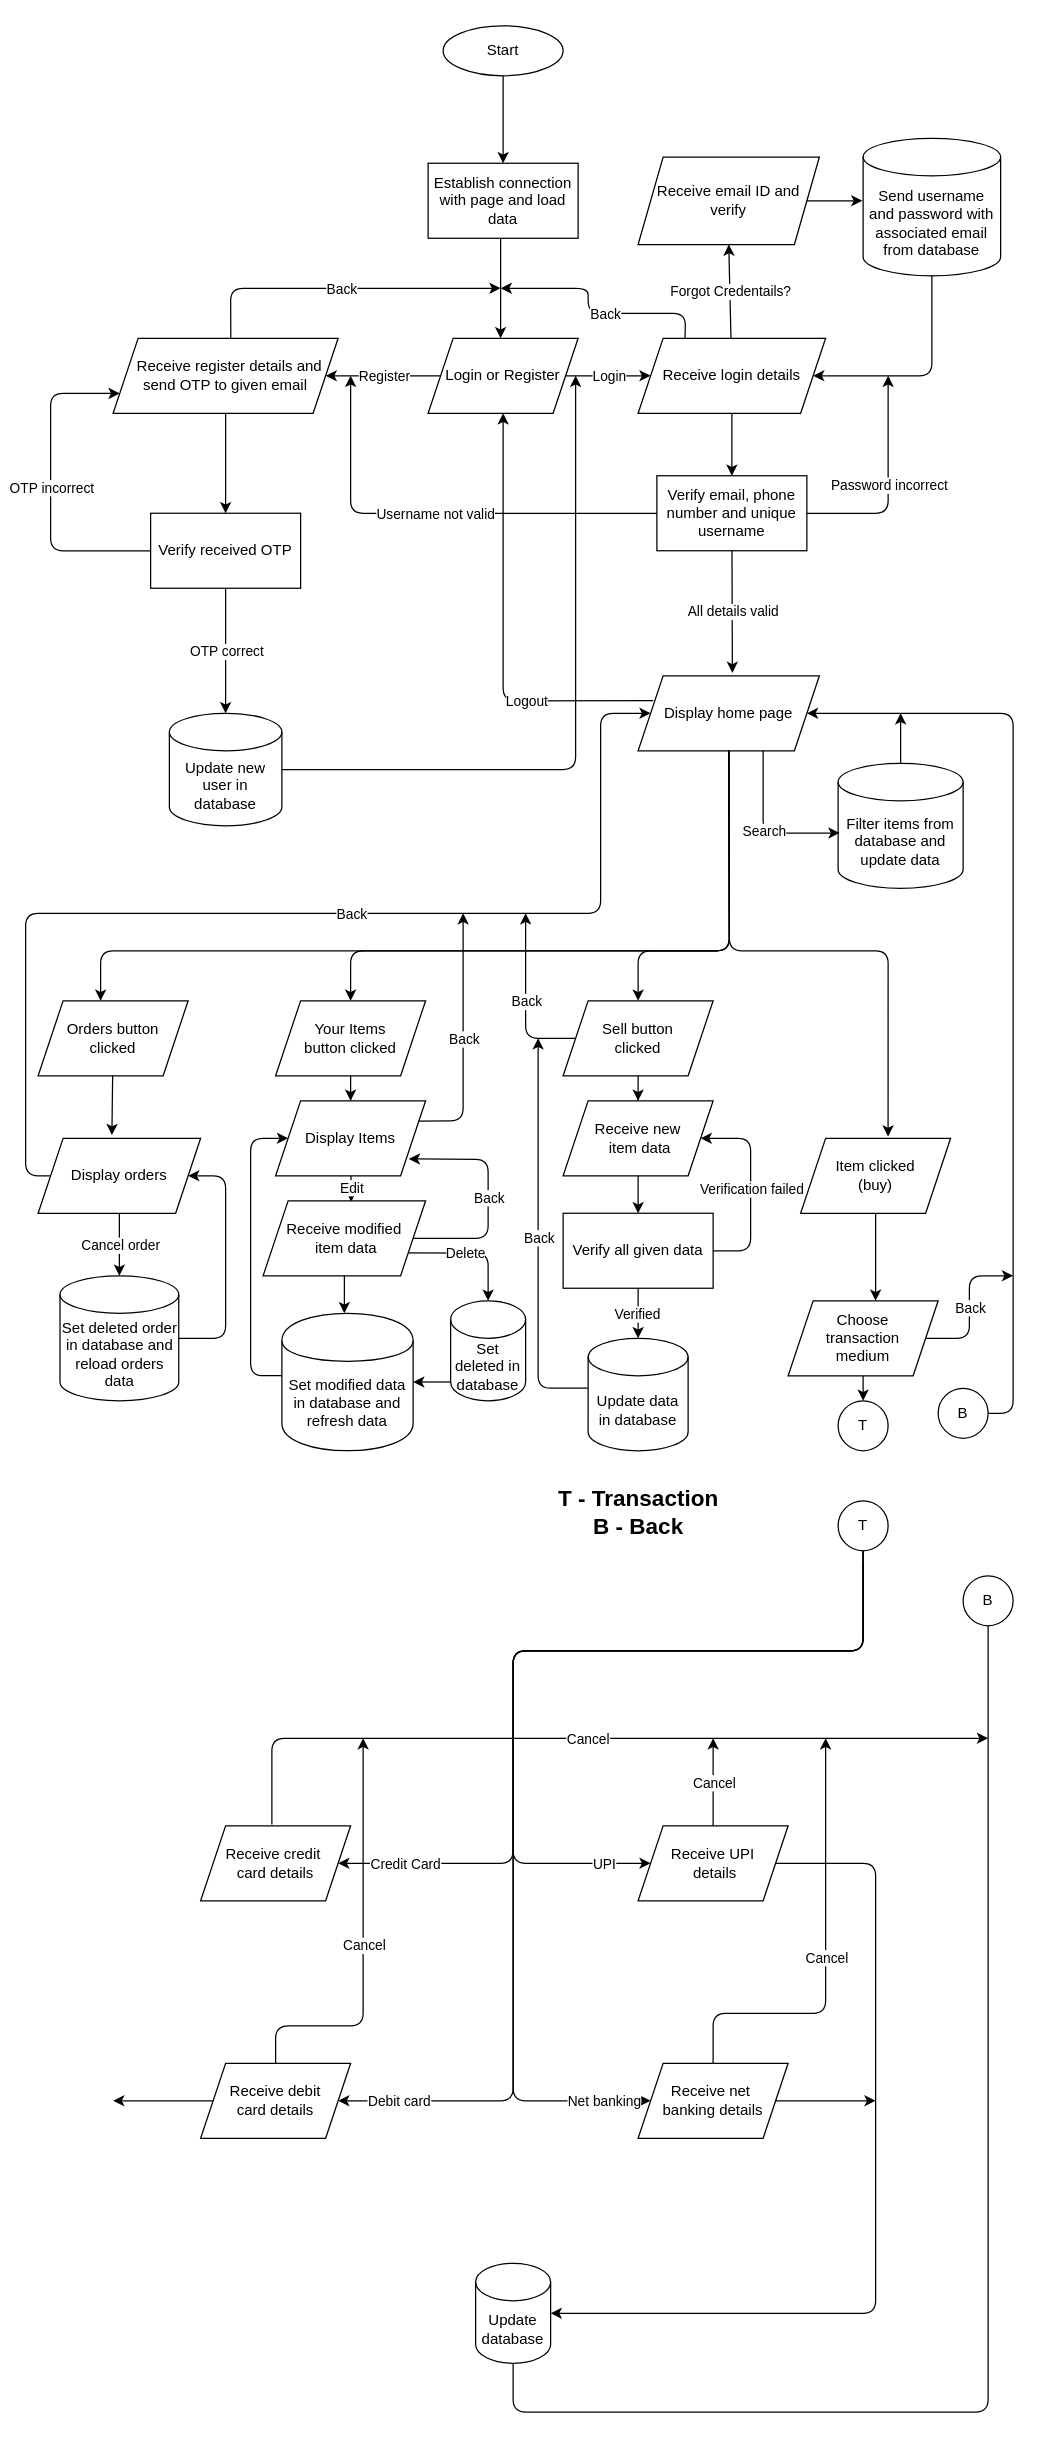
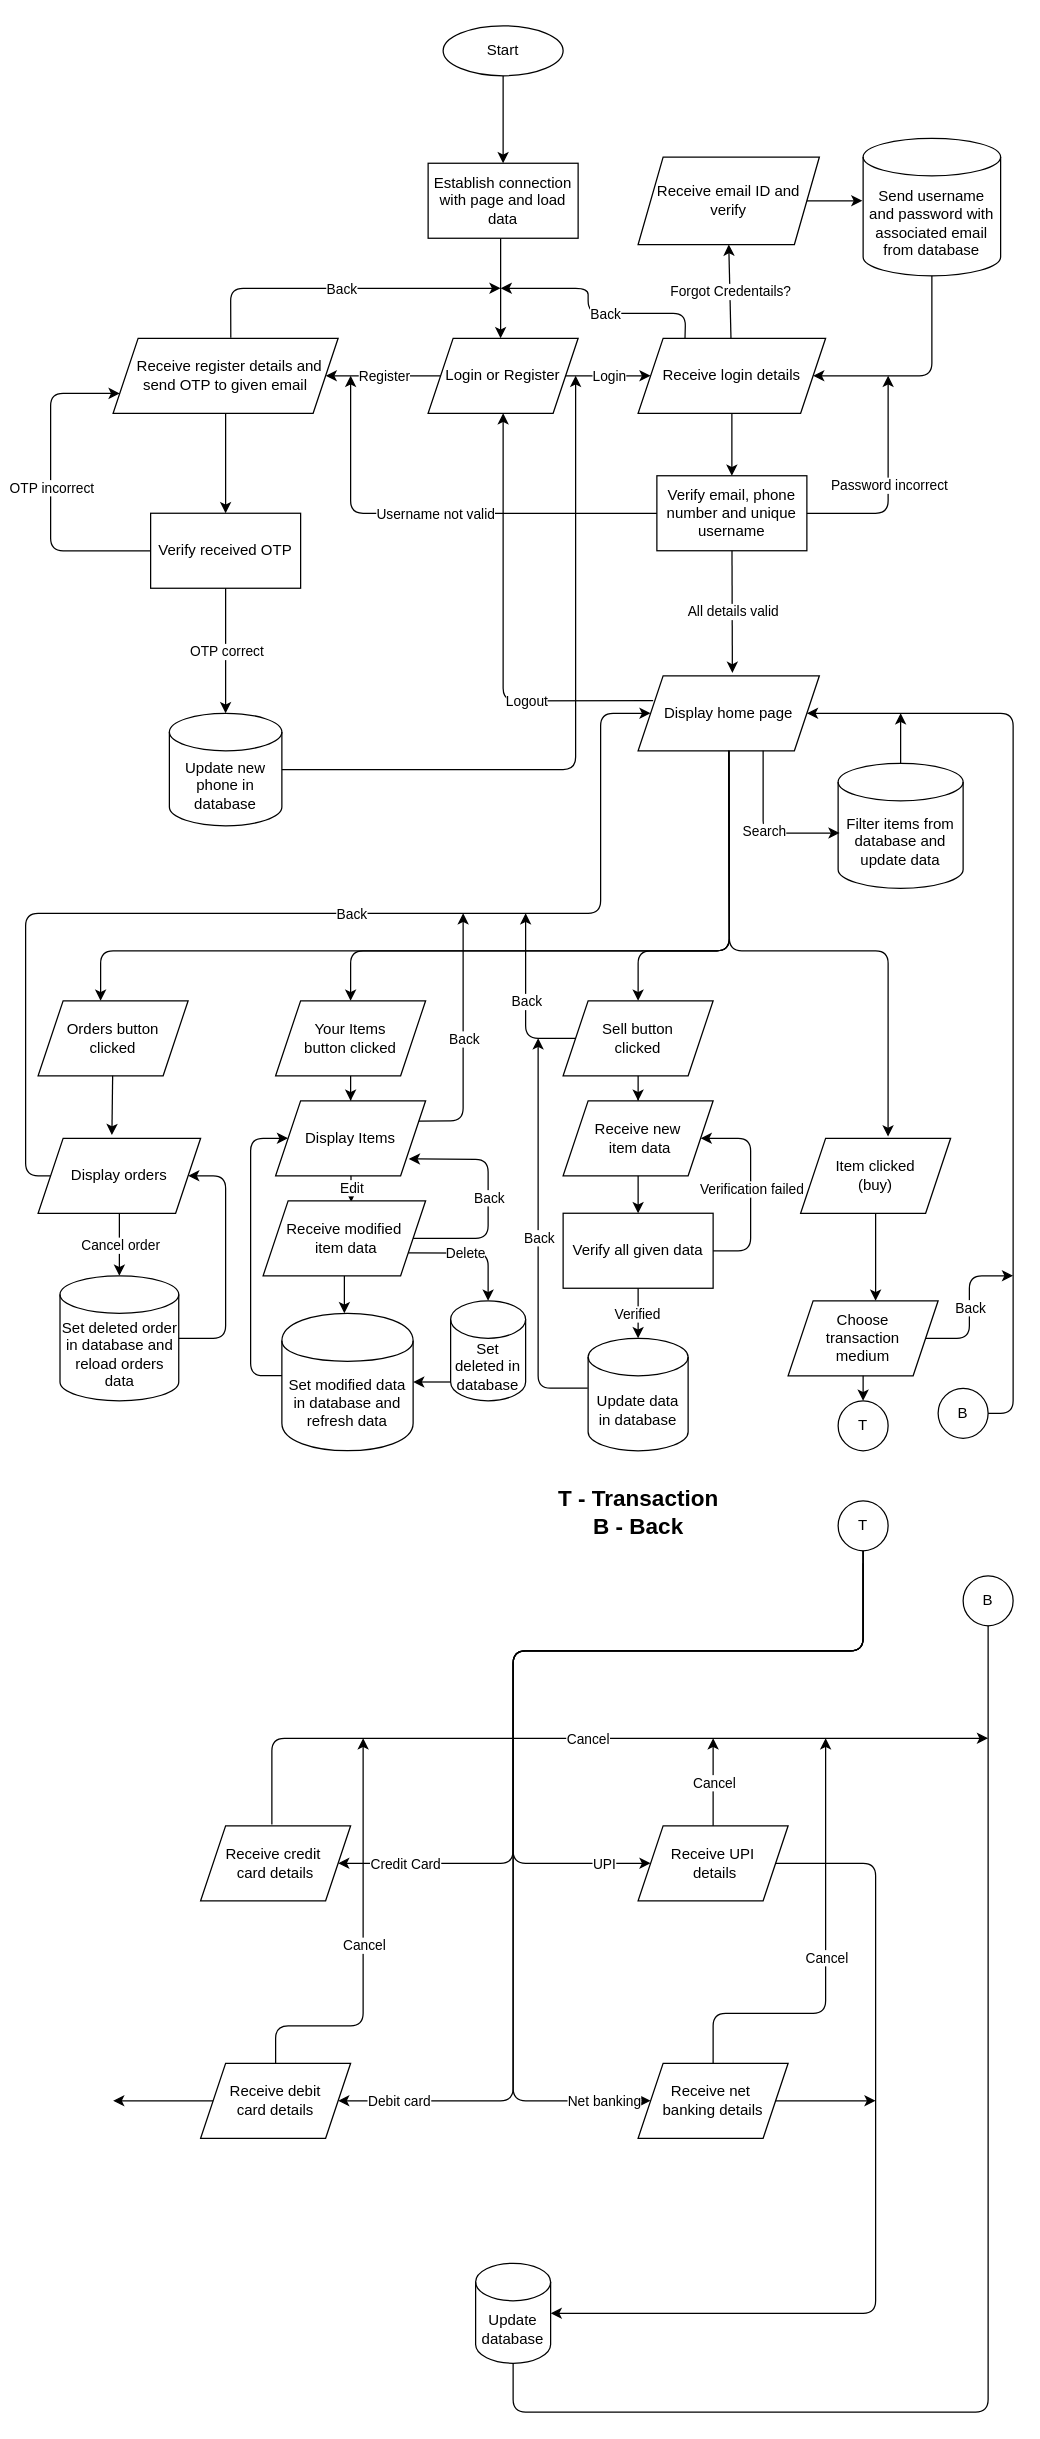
node "Update new user in database": label "Update new user in database" -> "Update new phone in database"
